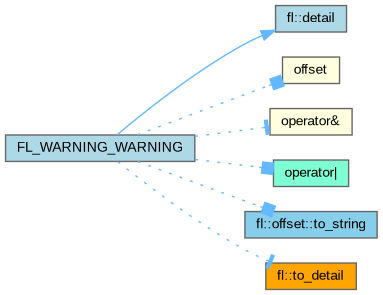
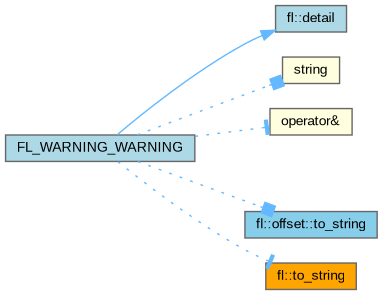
node "offset": label "offset" -> "string"
node "operator|": removed
node "fl::to_detail": label "fl::to_detail" -> "fl::to_string"
